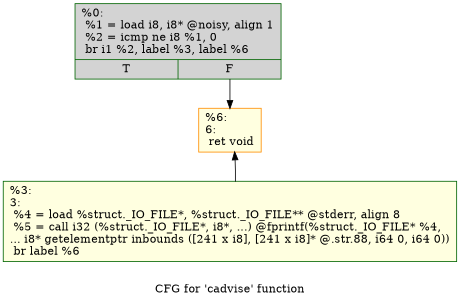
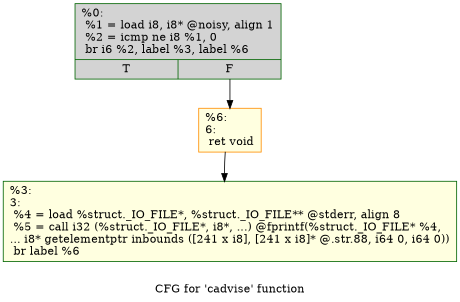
node "%0:": text "br i1 %2, label %3, label %6" -> "br i6 %2, label %3, label %6"
edge "%3:" -> "%6:": reversed
